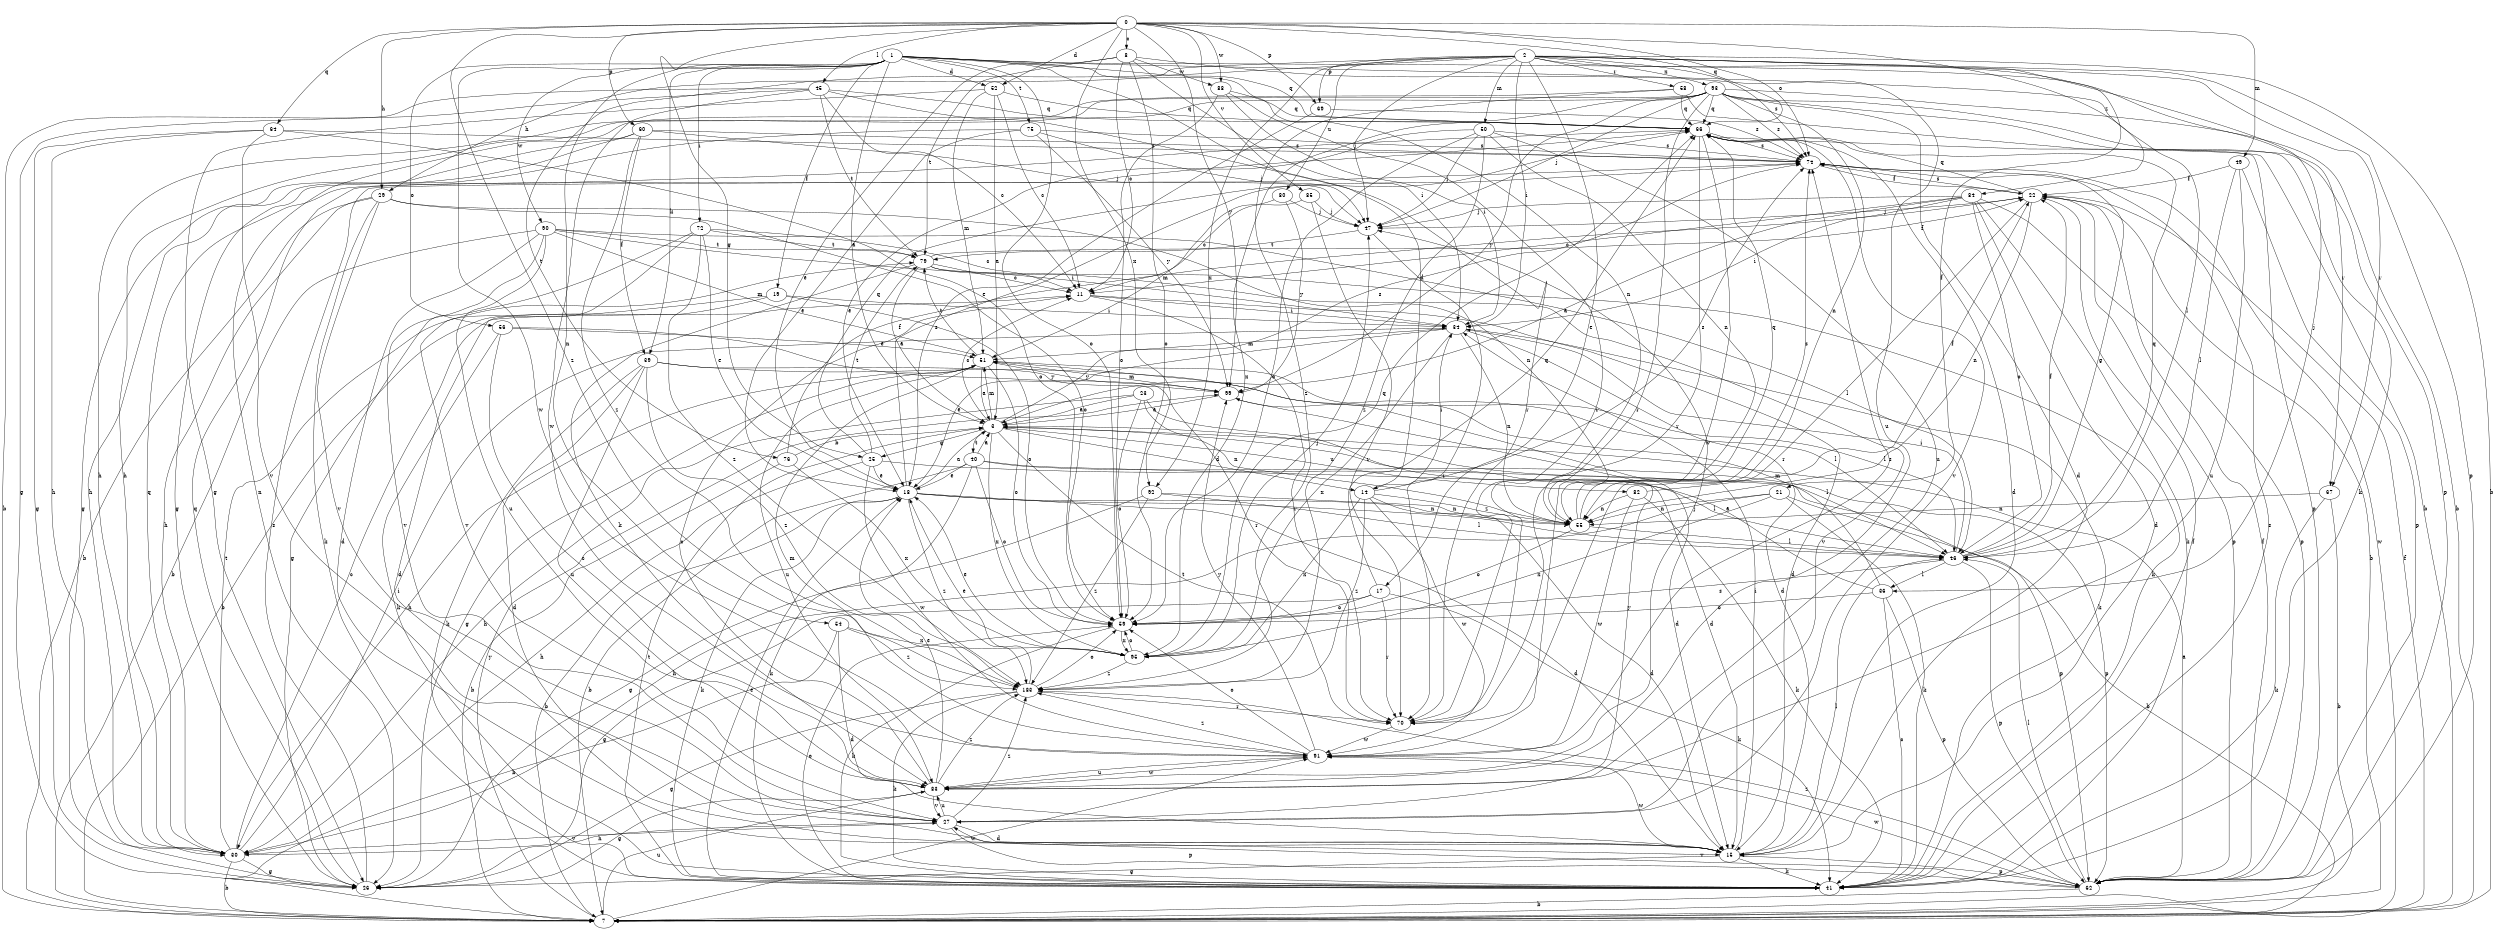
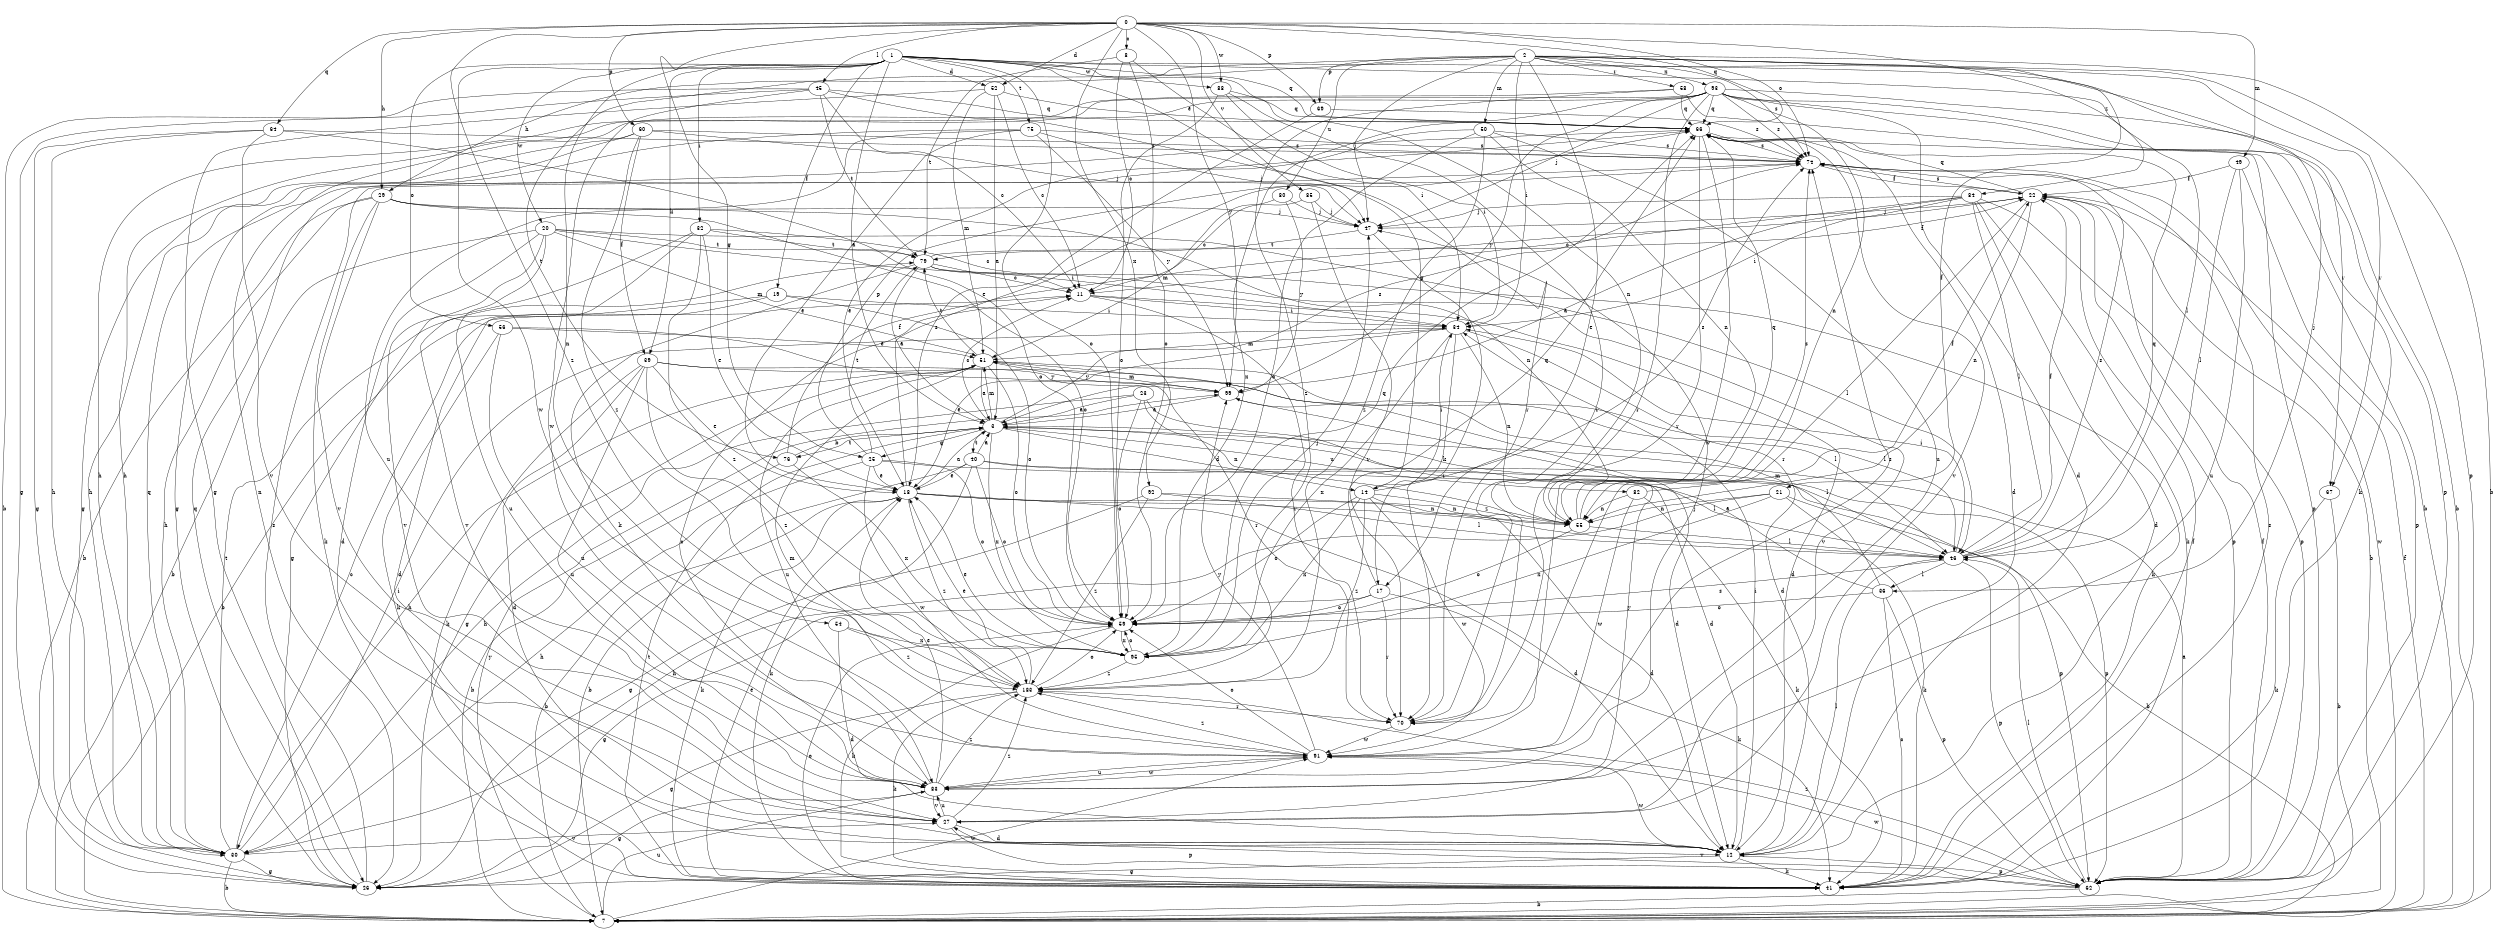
edge "8" -> "88": now "1" -> "88"
edge "52" -> "66": label "q" -> "e"
edge "50" -> "47": now "29" -> "47"
edge "2" -> "92": removed, label "x"
edge "8" -> "18": now "39" -> "18"
node "90": label "90" -> "20"
node "72": label "72" -> "32"
edge "1" -> "14": label "d" -> "g"
edge "25" -> "66": label "q" -> "p"
edge "46" -> "74": label "g" -> "s"
edge "84" -> "46": label "o" -> "l"
edge "8" -> "83": now "75" -> "83"
edge "34" -> "41": now "34" -> "17"
edge "67" -> "55": removed, label "n"
edge "25" -> "59": added, label "o"
edge "56" -> "83": label "c" -> "u"
edge "14" -> "59": added, label "o"
edge "3" -> "70": now "3" -> "76"
edge "54" -> "7": removed, label "b"
edge "27" -> "30": removed, label "h"
node "15": label "15" -> "12"
